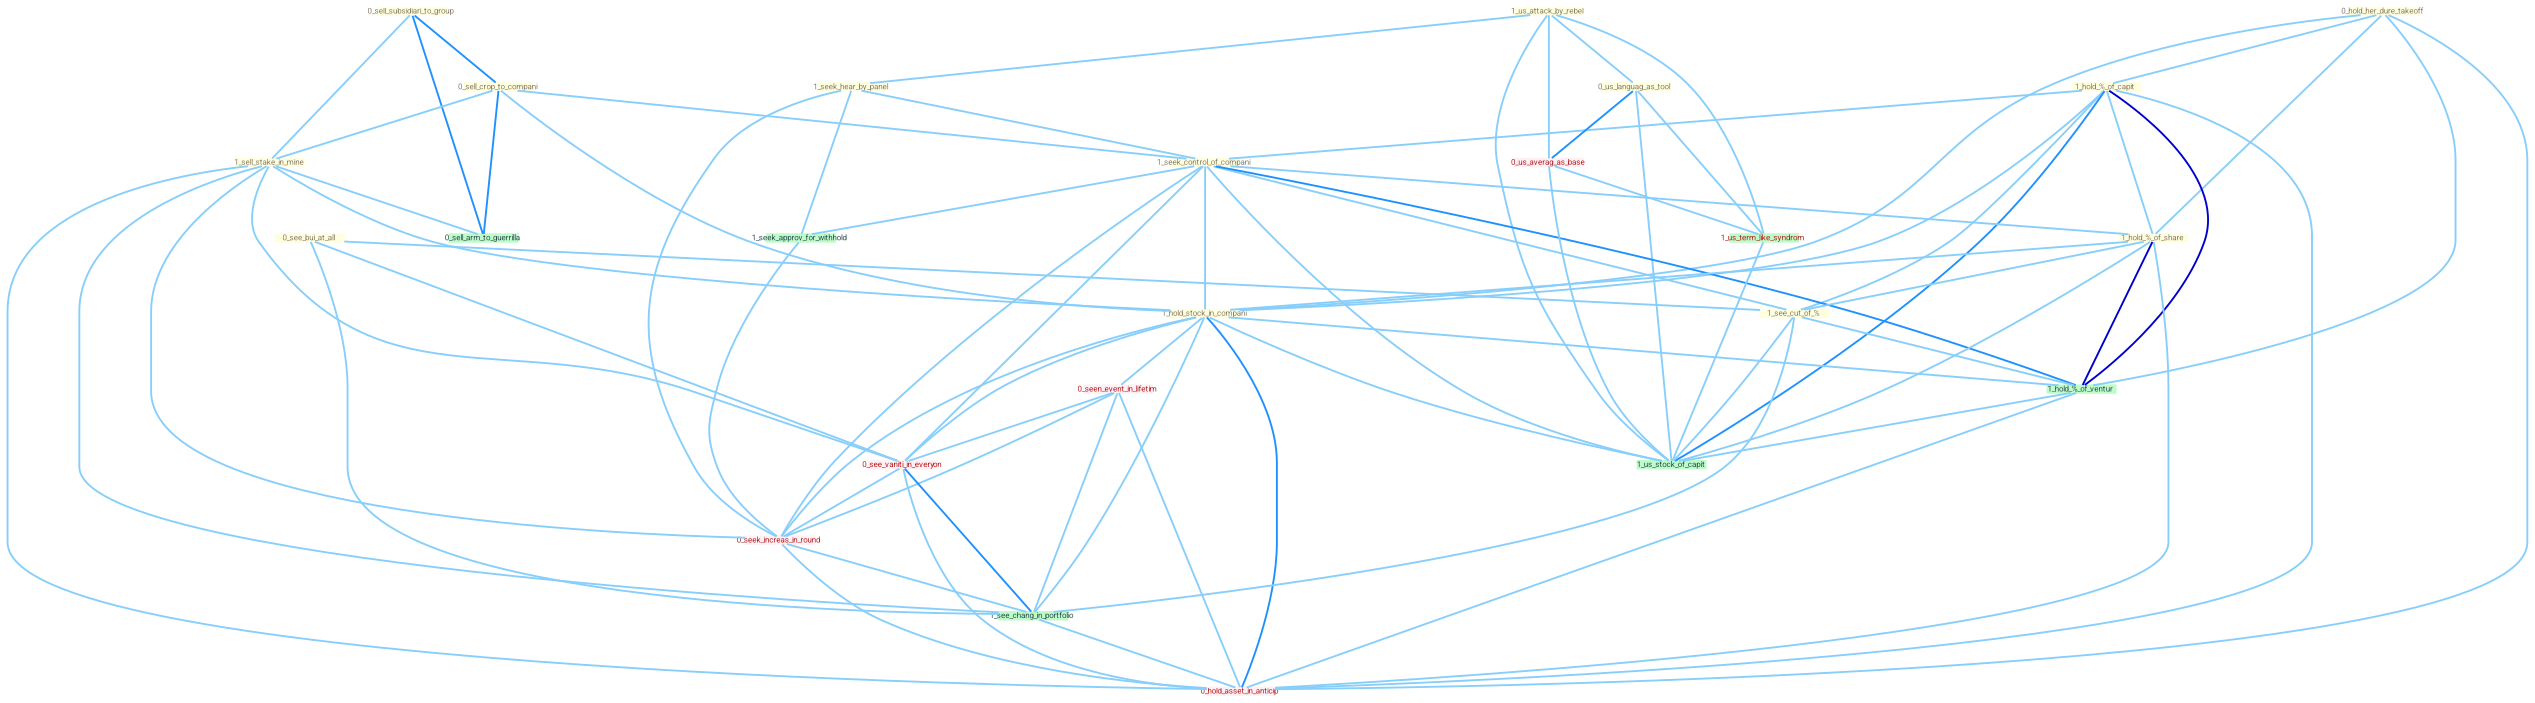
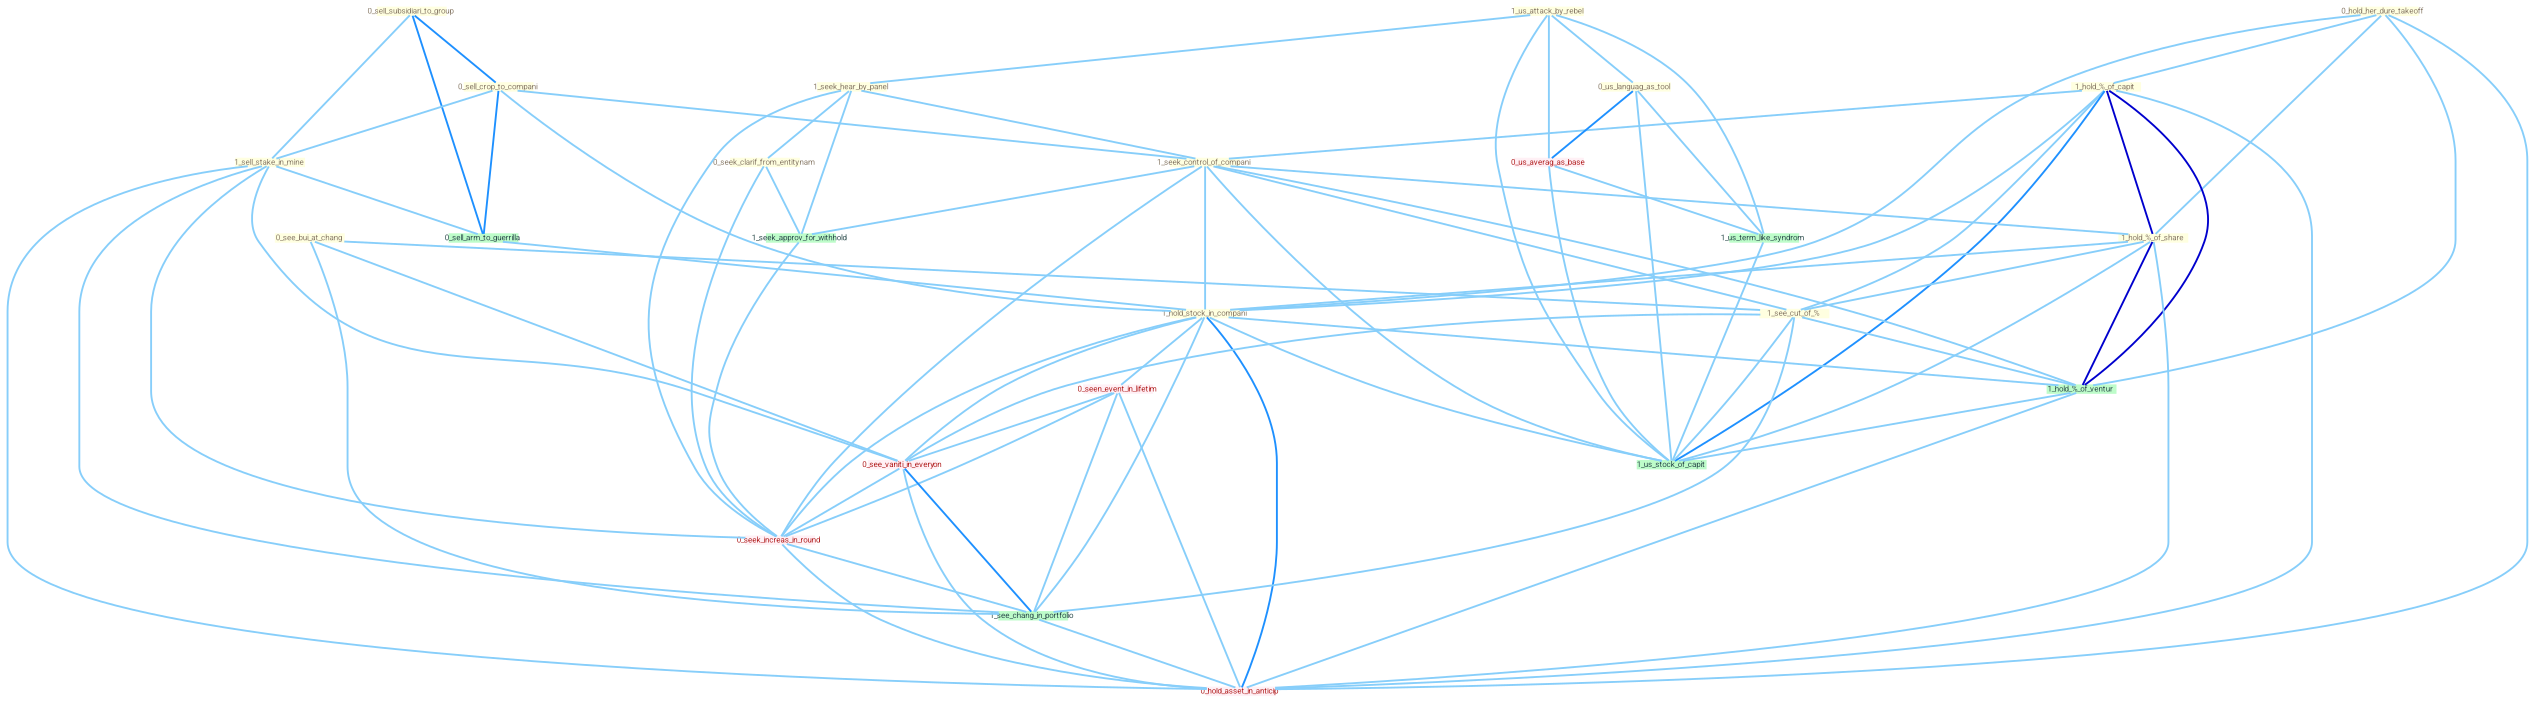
node "0_seek_clarif_from_entitynam": added
edge "1_hold_%_of_capit" -- "1_hold_%_of_share": color #87cefa -> #0000cd
node "0_see_bui_at_all": label "0_see_bui_at_all" -> "0_see_bui_at_chang"
node "1_us_term_like_syndrom": fontcolor #b22222 -> #2f4f4f
edge "1_seek_control_of_compani" -- "1_hold_%_of_ventur": color #1e90ff -> #87cefa
edge "1_sell_stake_in_mine" -- "1_hold_stock_in_compani": now "0_sell_arm_to_guerrilla" -- "1_hold_stock_in_compani"
edge "1_seek_control_of_compani" -- "0_see_vaniti_in_everyon": now "1_see_cut_of_%" -- "0_see_vaniti_in_everyon"
